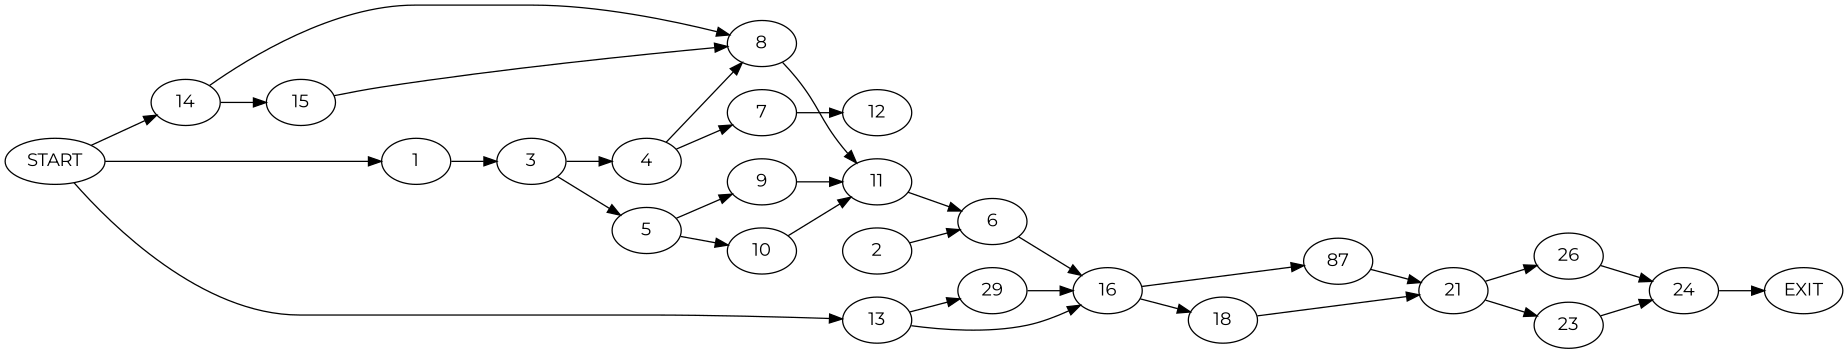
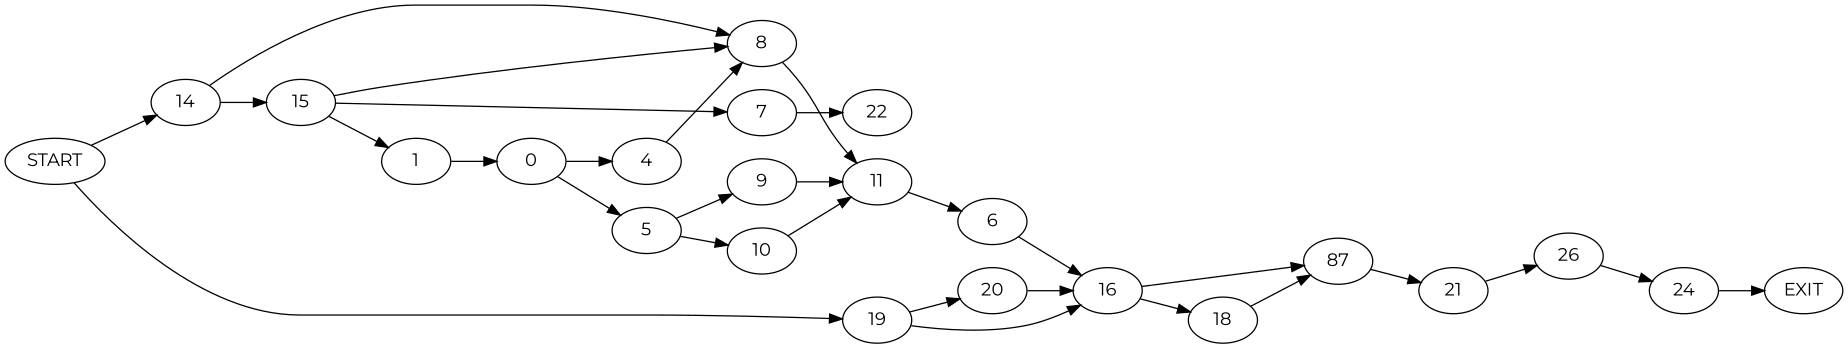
node "12": label "12" -> "22"
edge "4" -> "7": now "15" -> "7"
edge "START" -> "1": now "15" -> "1"
node "3": label "3" -> "0"
node "2": removed
node "29": label "29" -> "20"
edge "18" -> "21": now "18" -> "87"
node "13": label "13" -> "19"
node "23": removed
